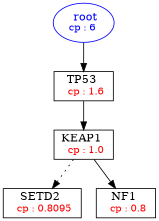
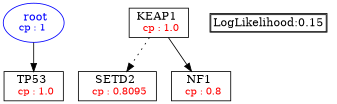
node "LogLikelihood:0.15": added
node "root": text "cp : 6" -> "cp : 1"
node "TP53": text "cp : 1.6" -> "cp : 1.0"
edge "TP53" -> "KEAP1": removed
